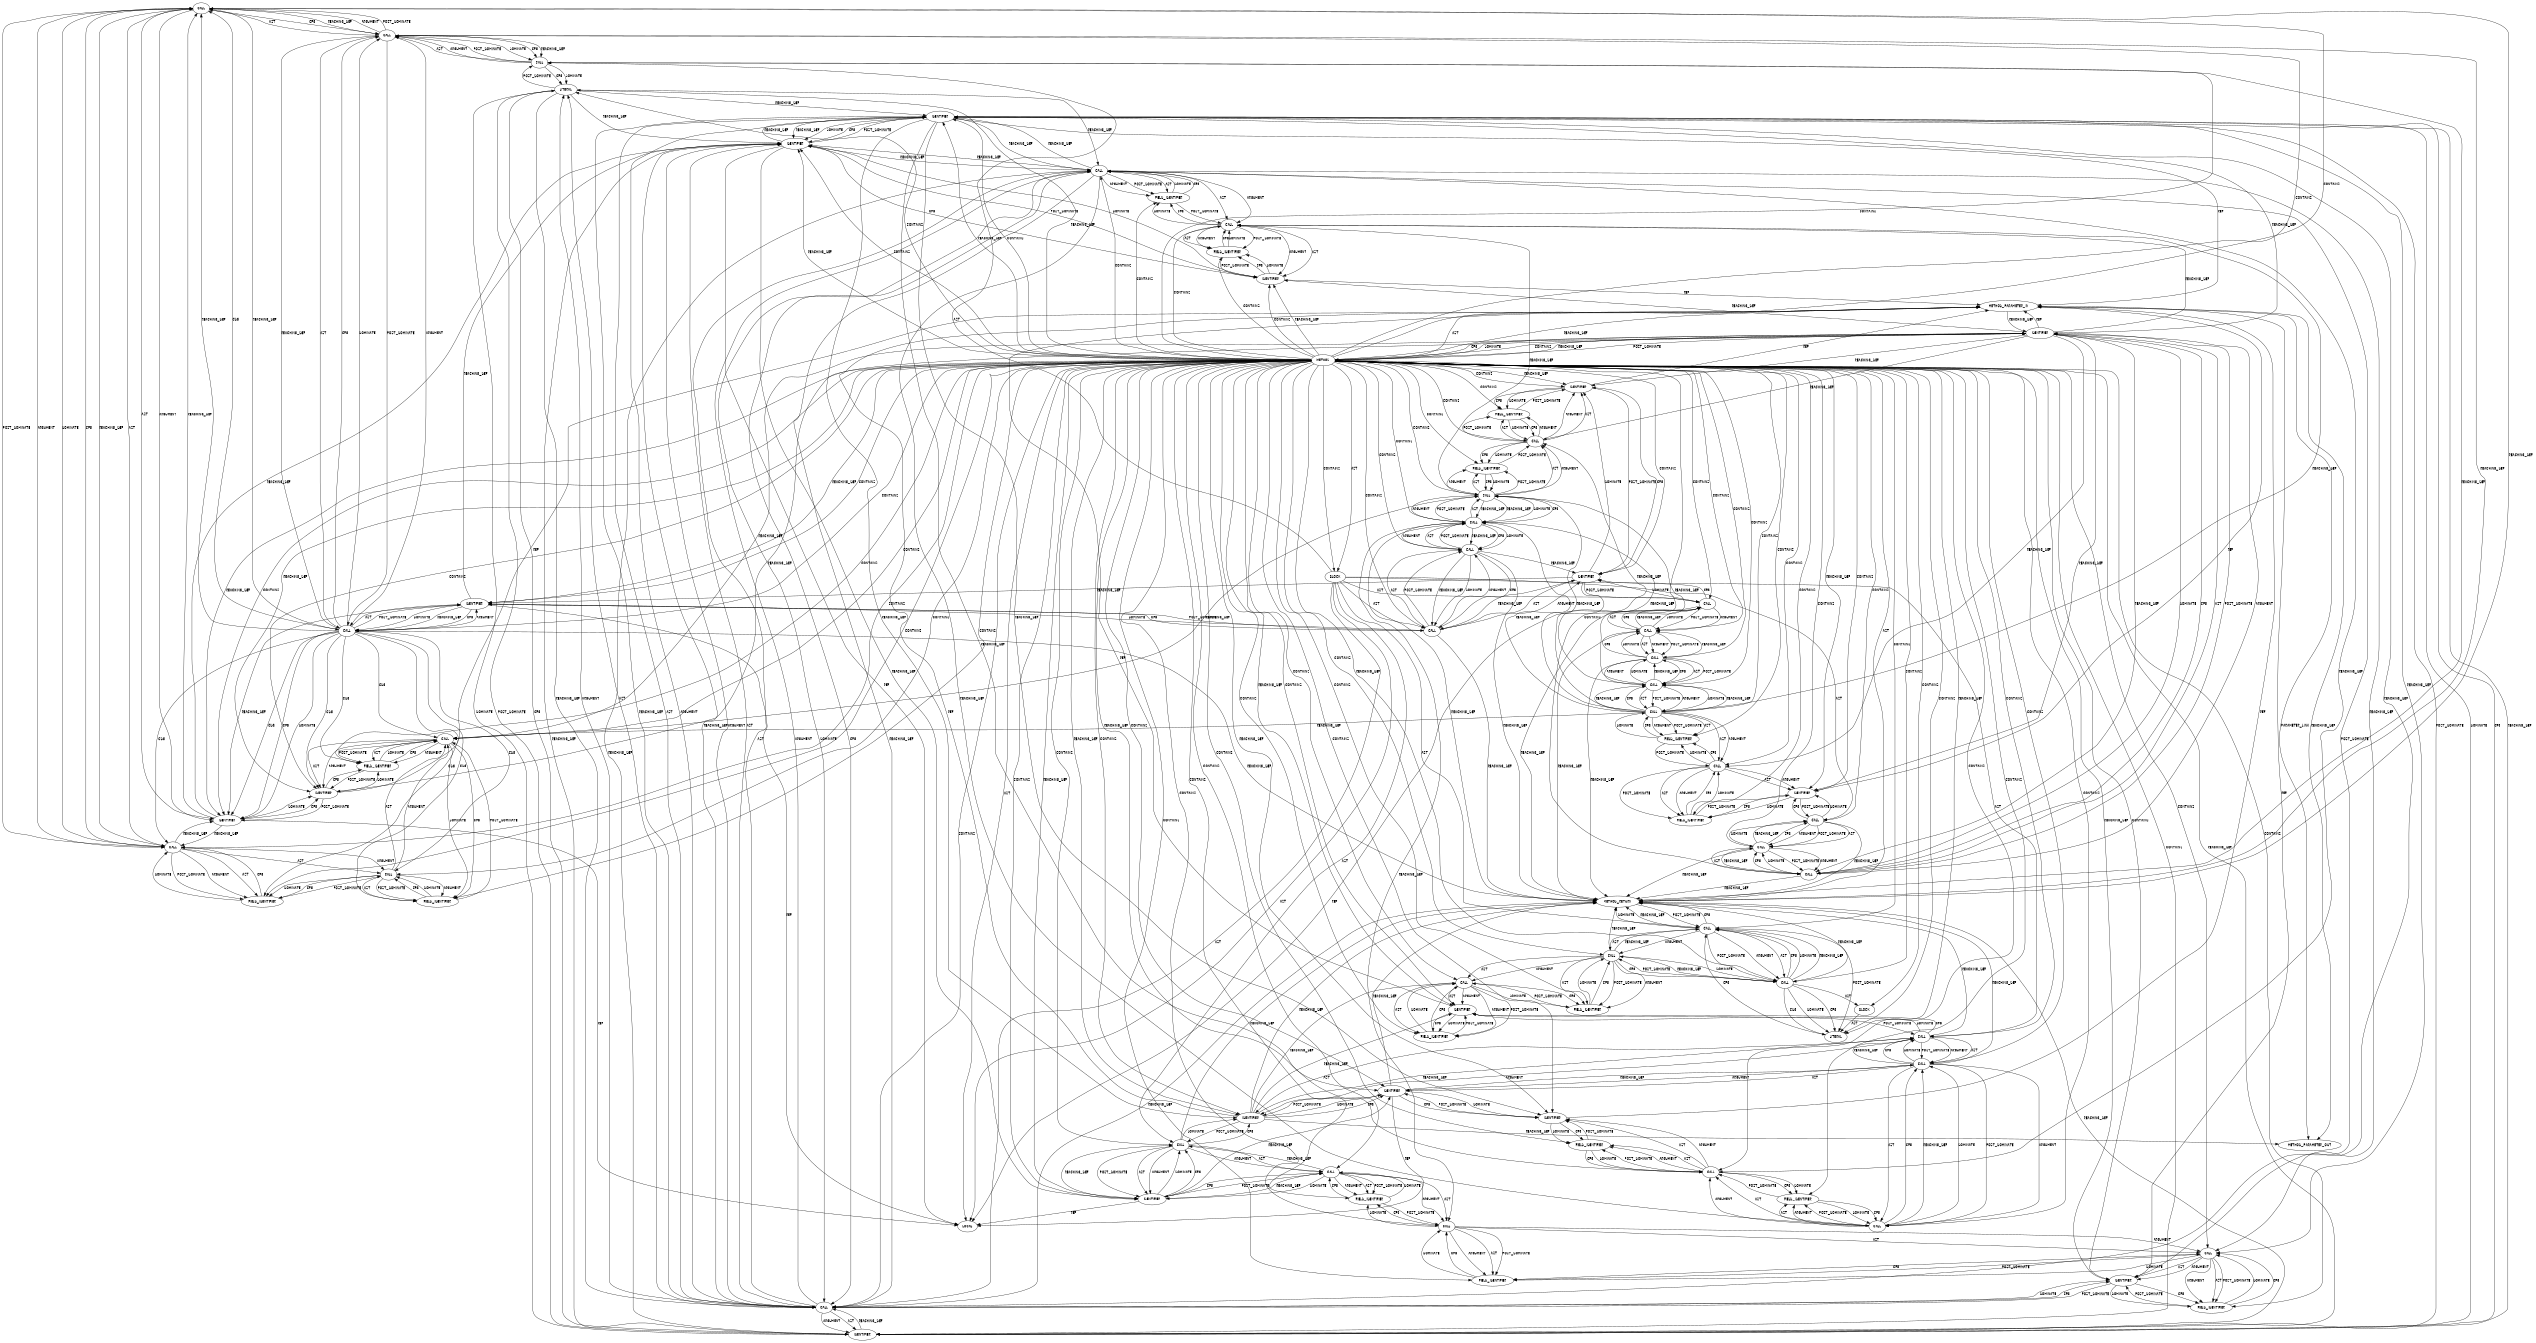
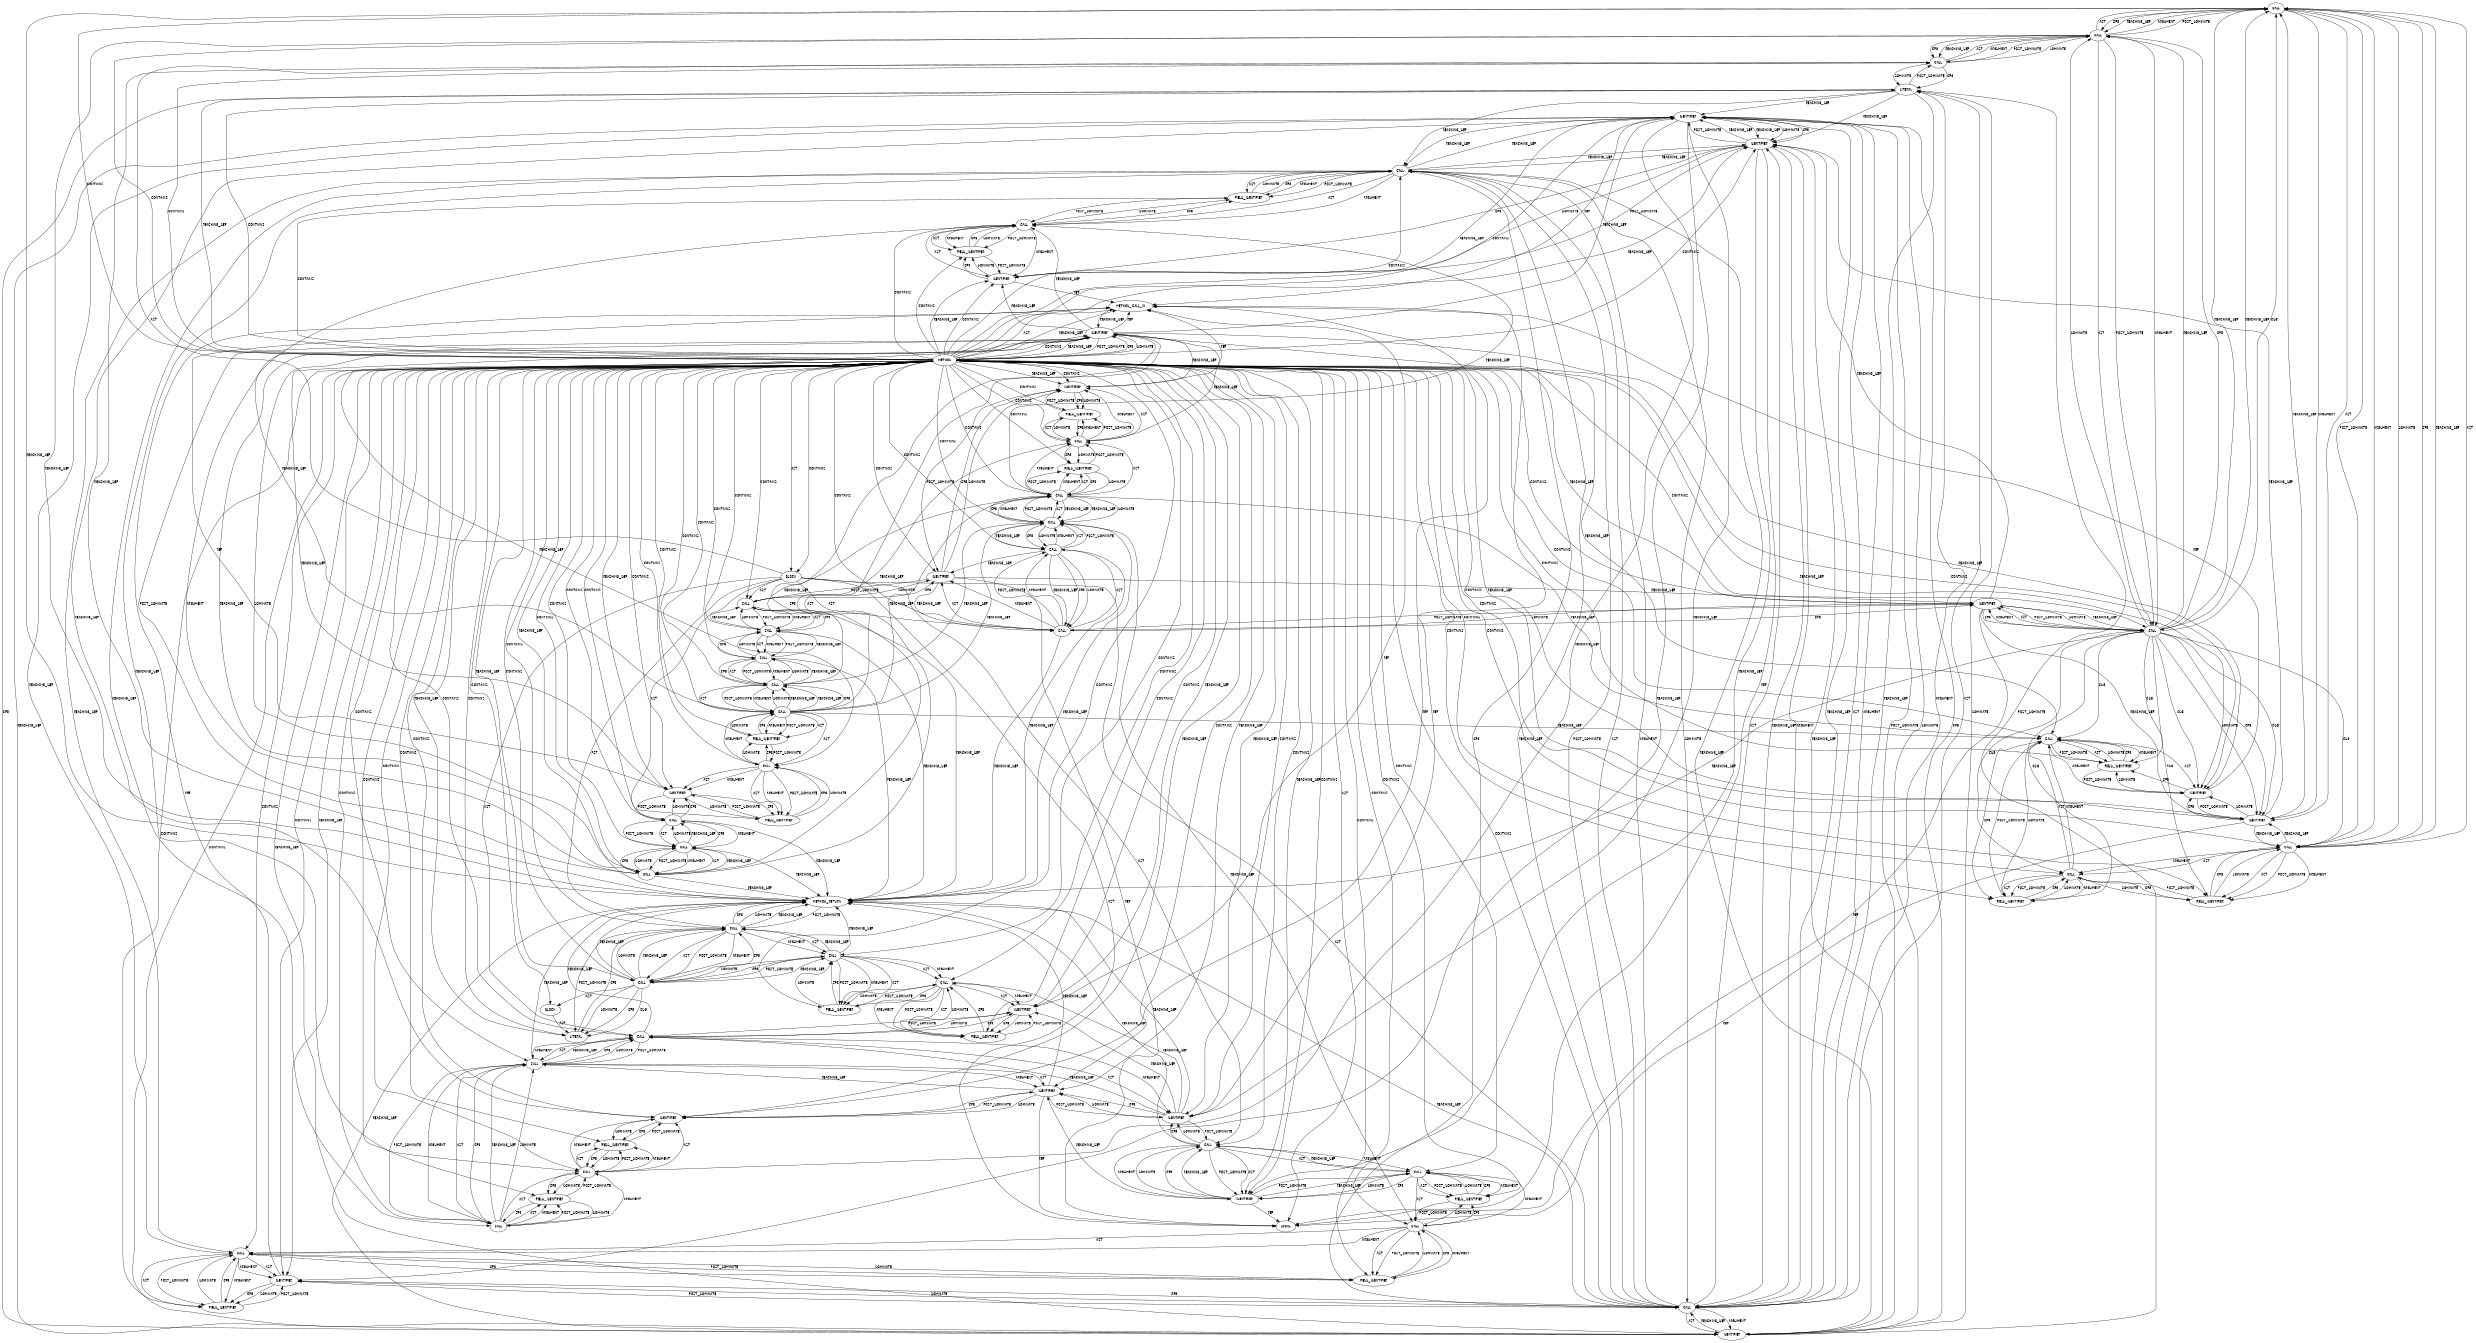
node "METHOD_PARAMETER_IN": label "METHOD_PARAMETER_IN" -> "METHOD_CALL_IN"
edge "METHOD" -> "METHOD_RETURN": label "AST" -> "REACHING_DEF"
node "METHOD_PARAMETER_OUT": removed
